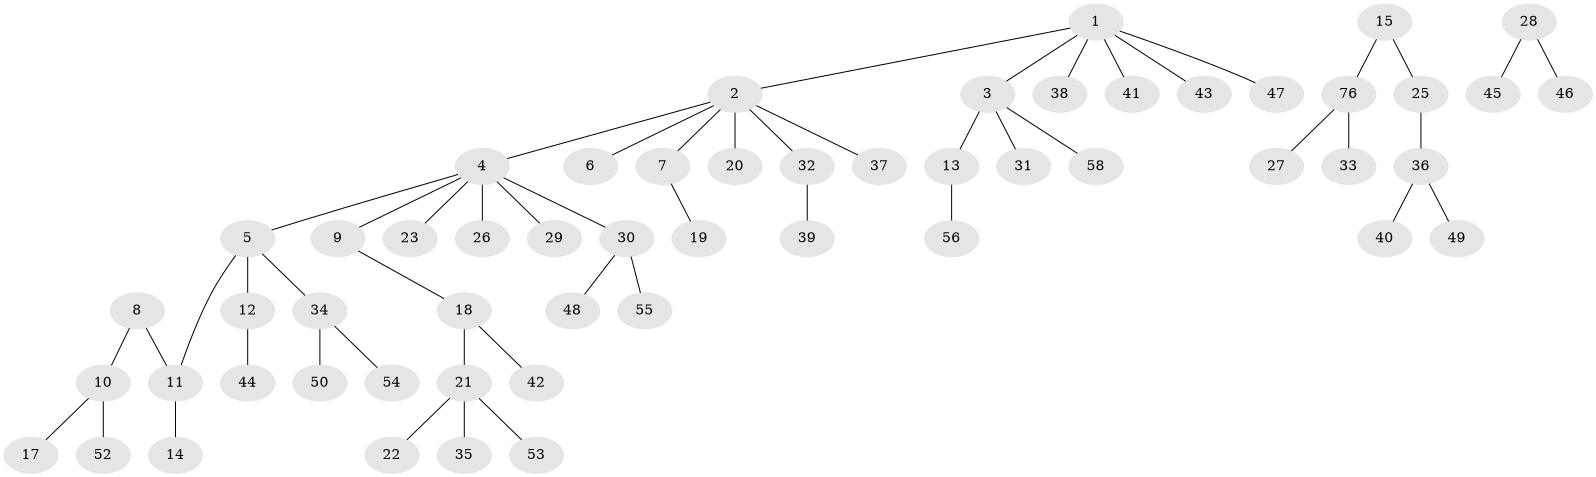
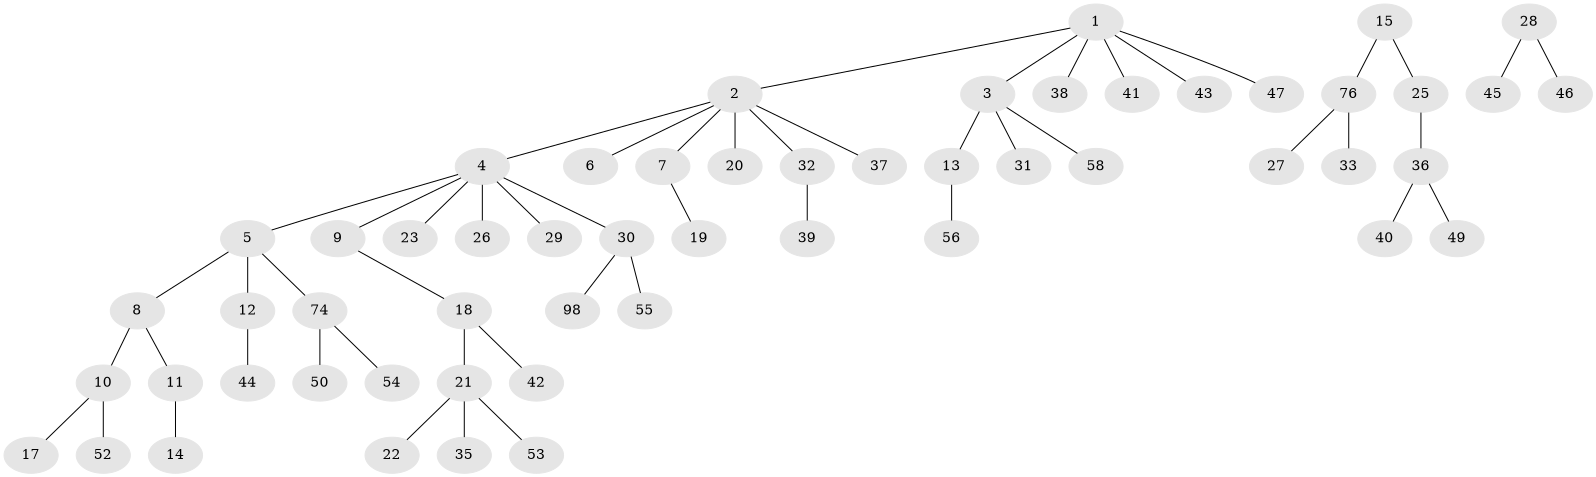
edge "5" -- "11": now "5" -- "8"
node "34": label "34" -> "74"
node "48": label "48" -> "98"
